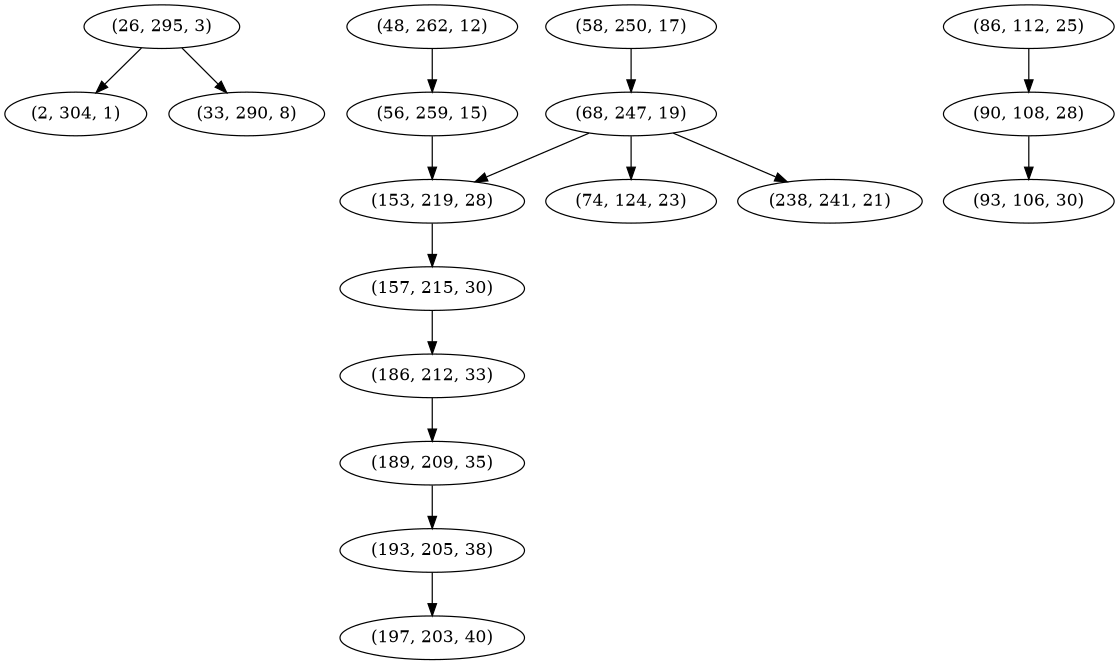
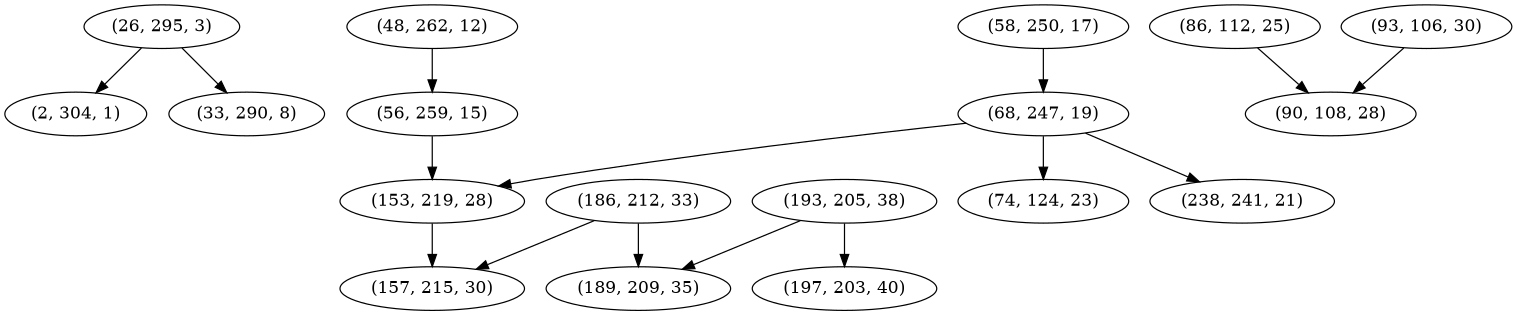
edge "(90, 108, 28)" -> "(93, 106, 30)": reversed
edge "(157, 215, 30)" -> "(186, 212, 33)": reversed
edge "(189, 209, 35)" -> "(193, 205, 38)": reversed
